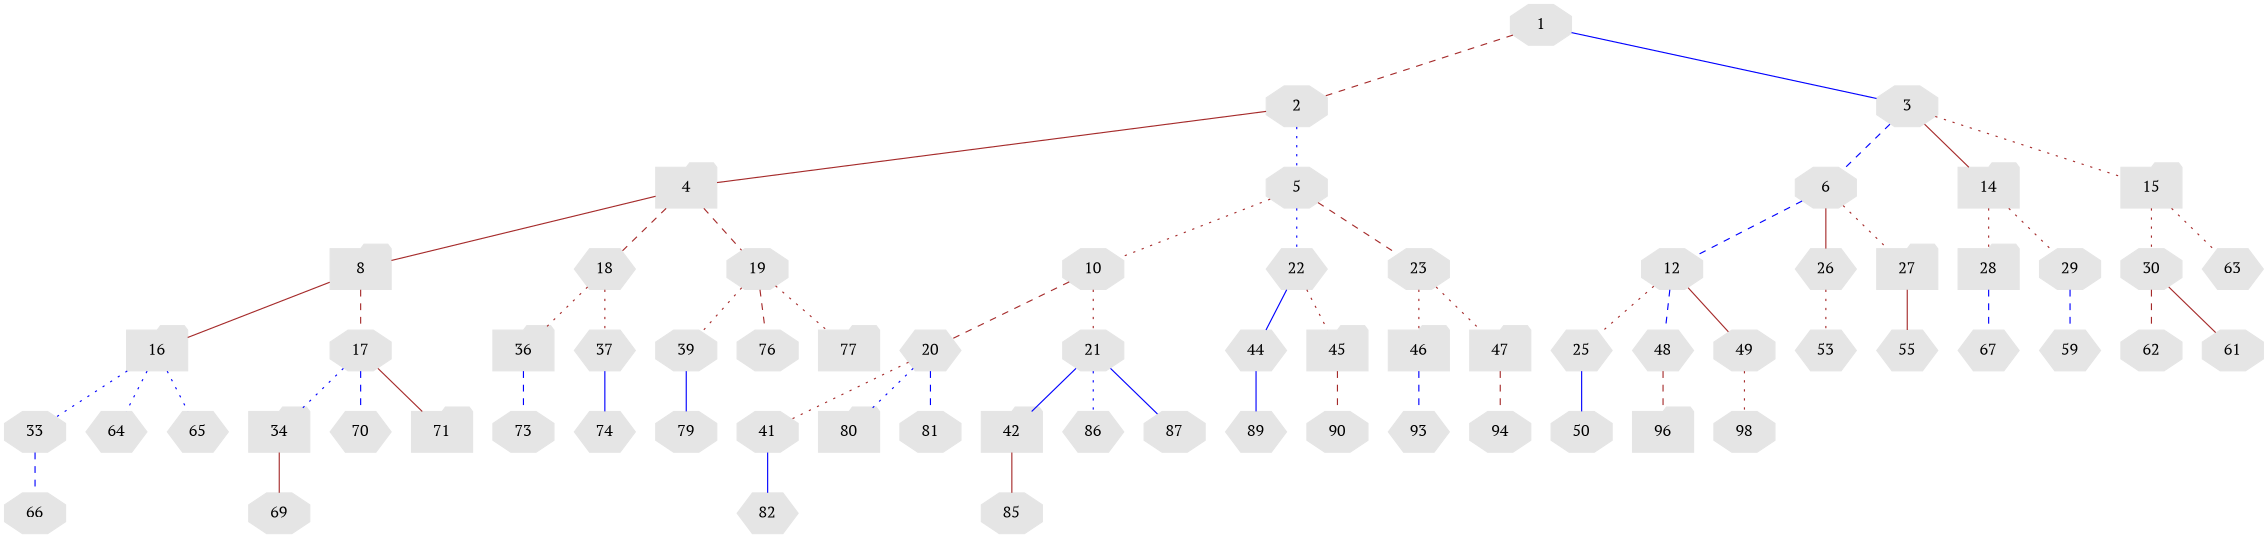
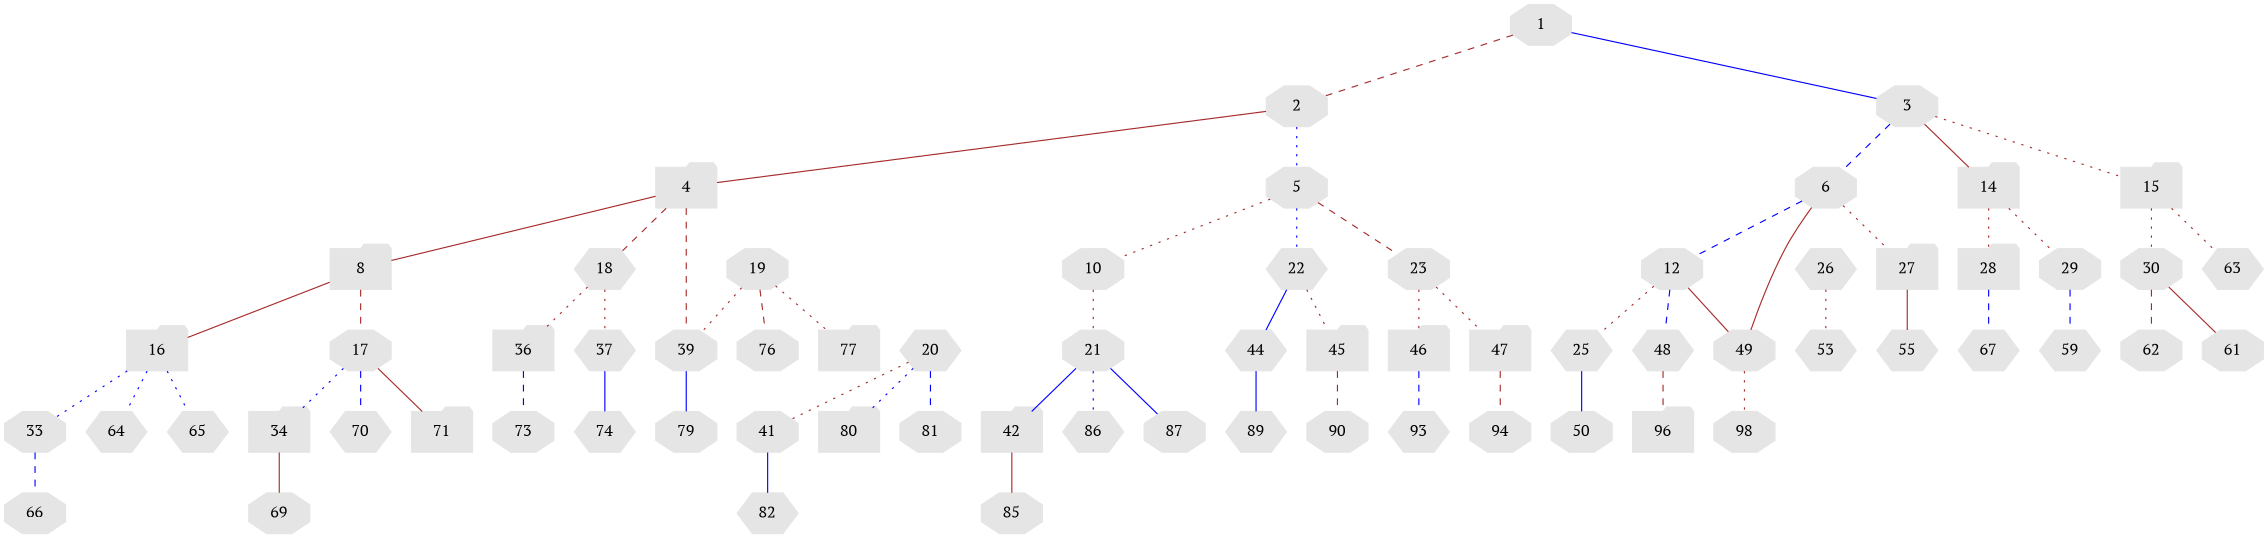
edge "6" -- "26": now "6" -- "49"
edge "4" -- "19": now "4" -- "39"
edge "10" -- "20": removed
